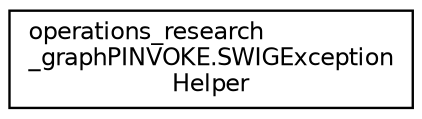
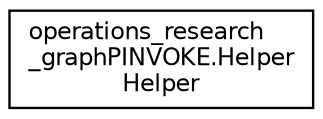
node "operations_research _graphPINVOKE.SWIGException Helper": label "operations_research _graphPINVOKE.SWIGException Helper" -> "operations_research _graphPINVOKE.Helper Helper"
